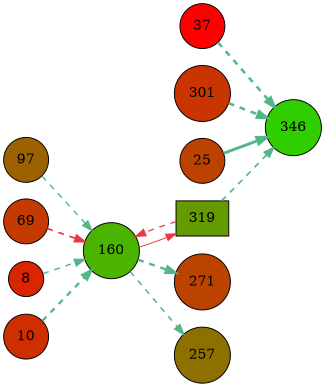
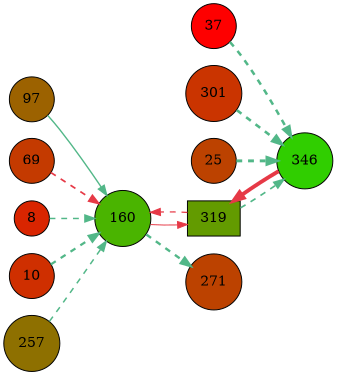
edge "25" -> "346": style solid -> dashed
edge "346" -> "319": added
edge "97" -> "160": style dashed -> solid
edge "160" -> "257": reversed
